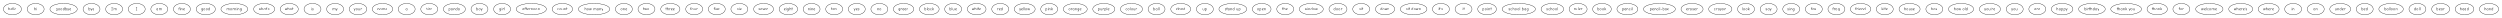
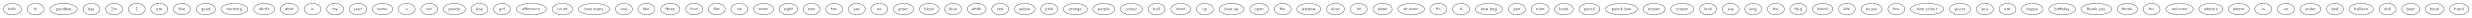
node "stand up": label "stand up" -> "blue up"
node "point": removed
node "school bag": label "school bag" -> "how bag"
node "school": label "school" -> "pen"
node "how old": label "how old" -> "how colour"
